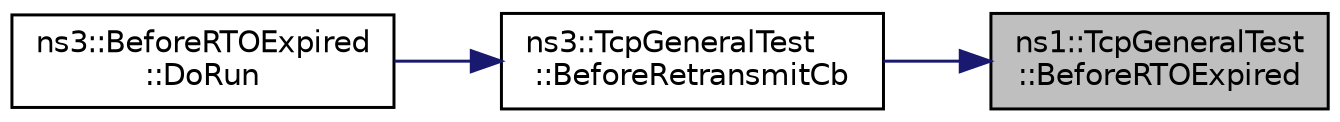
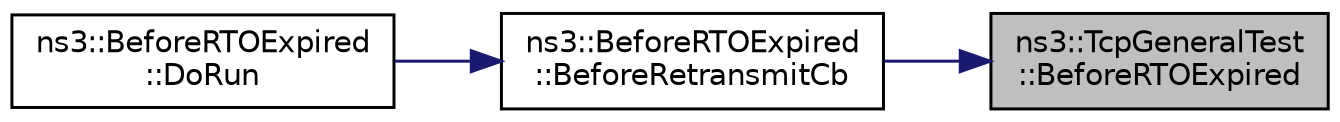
node "ns3::TcpGeneralTest ::BeforeRetransmitCb": label "ns3::TcpGeneralTest ::BeforeRetransmitCb" -> "ns3::BeforeRTOExpired ::BeforeRetransmitCb"
node "ns1::TcpGeneralTest ::BeforeRTOExpired": label "ns1::TcpGeneralTest ::BeforeRTOExpired" -> "ns3::TcpGeneralTest ::BeforeRTOExpired"
